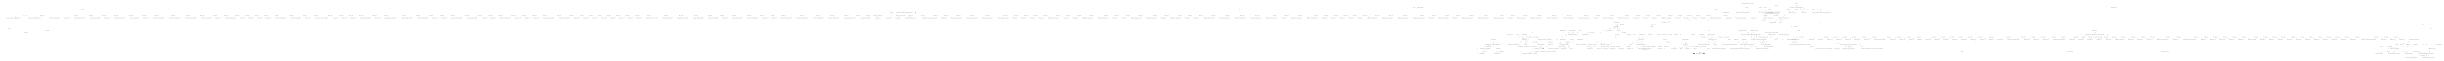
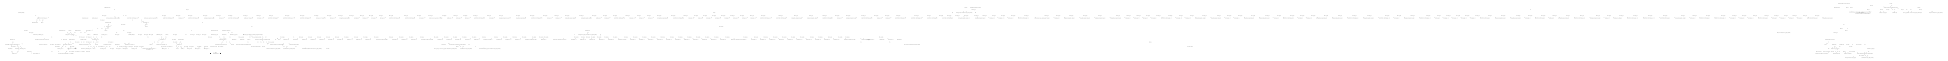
edge "(Call,obj_tptr=tptr+sizeof(struct rsvp_object_header))" -> "(Call,ipaddr_string(ndo, obj_tptr+2))": reversed
